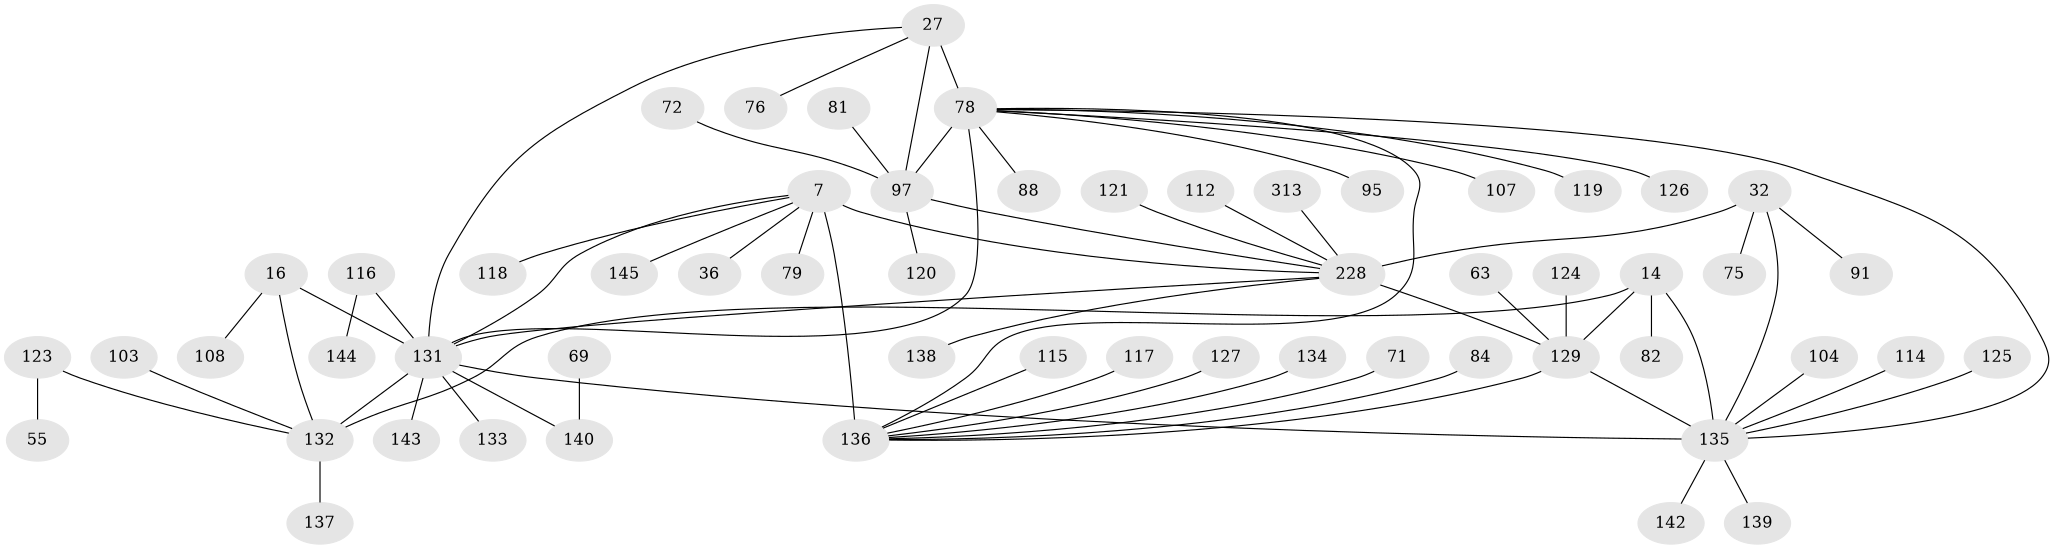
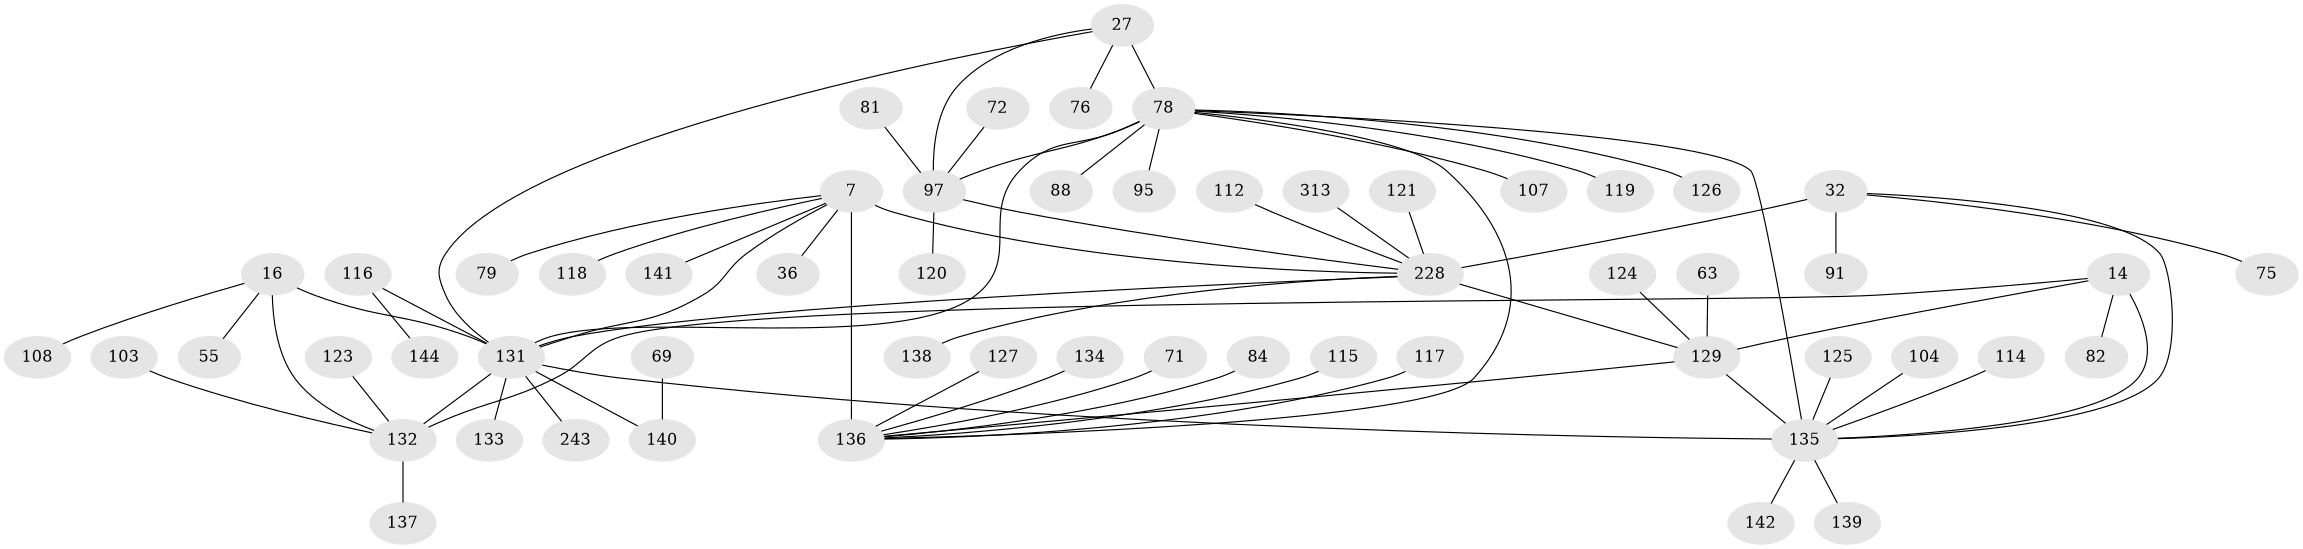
node "145": label "145" -> "141"
edge "123" -- "55": now "16" -- "55"
node "143": label "143" -> "243"
